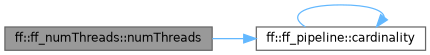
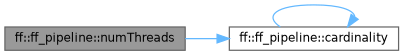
node "ff::ff_numThreads::numThreads": label "ff::ff_numThreads::numThreads" -> "ff::ff_pipeline::numThreads"
